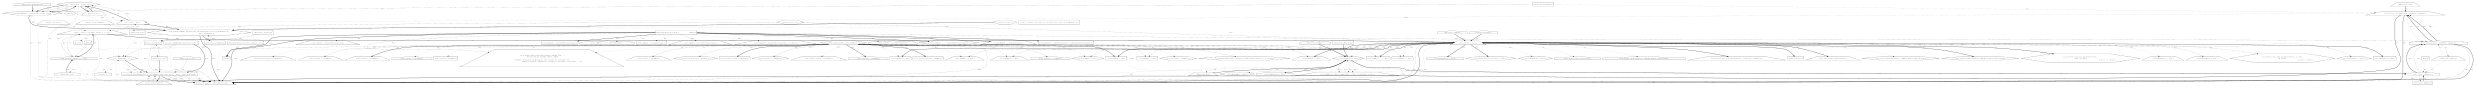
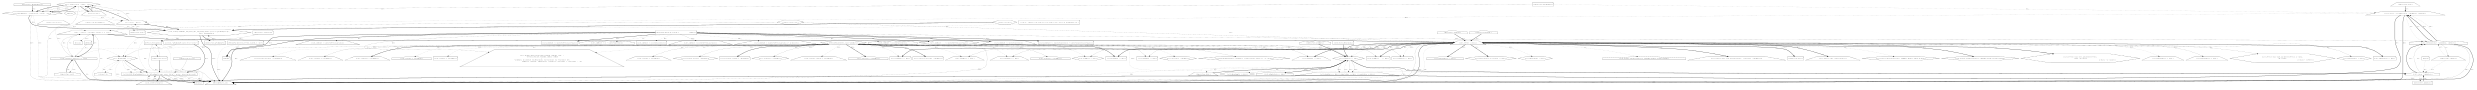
node "(Call,effect->ops->init(effect))": removed
edge "(Call,(preproc_effect_t *) self)" -> "(MethodReturn,int)": style dotted -> bold
